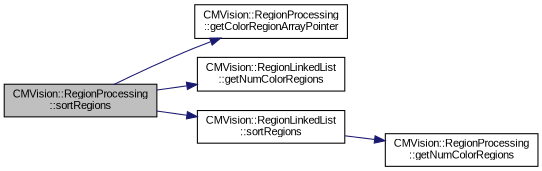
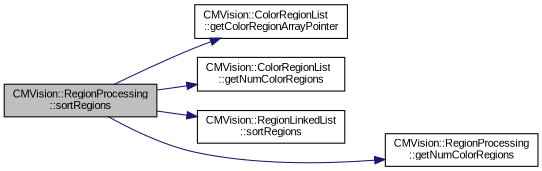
node "CMVision::RegionProcessing ::getColorRegionArrayPointer": label "CMVision::RegionProcessing ::getColorRegionArrayPointer" -> "CMVision::ColorRegionList ::getColorRegionArrayPointer"
node "CMVision::RegionLinkedList ::getNumColorRegions": label "CMVision::RegionLinkedList ::getNumColorRegions" -> "CMVision::ColorRegionList ::getNumColorRegions"
edge "CMVision::RegionLinkedList ::sortRegions" -> "CMVision::RegionProcessing ::getNumColorRegions": now "CMVision::RegionProcessing ::sortRegions" -> "CMVision::RegionProcessing ::getNumColorRegions"
